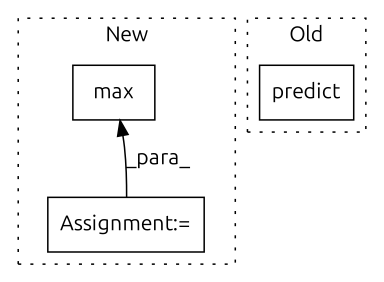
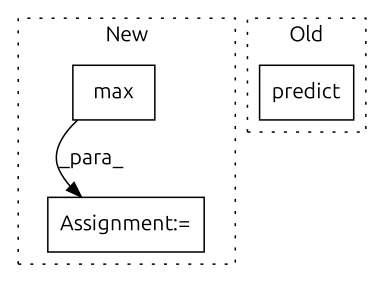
edge "Assignment:=" -> "max": reversed
